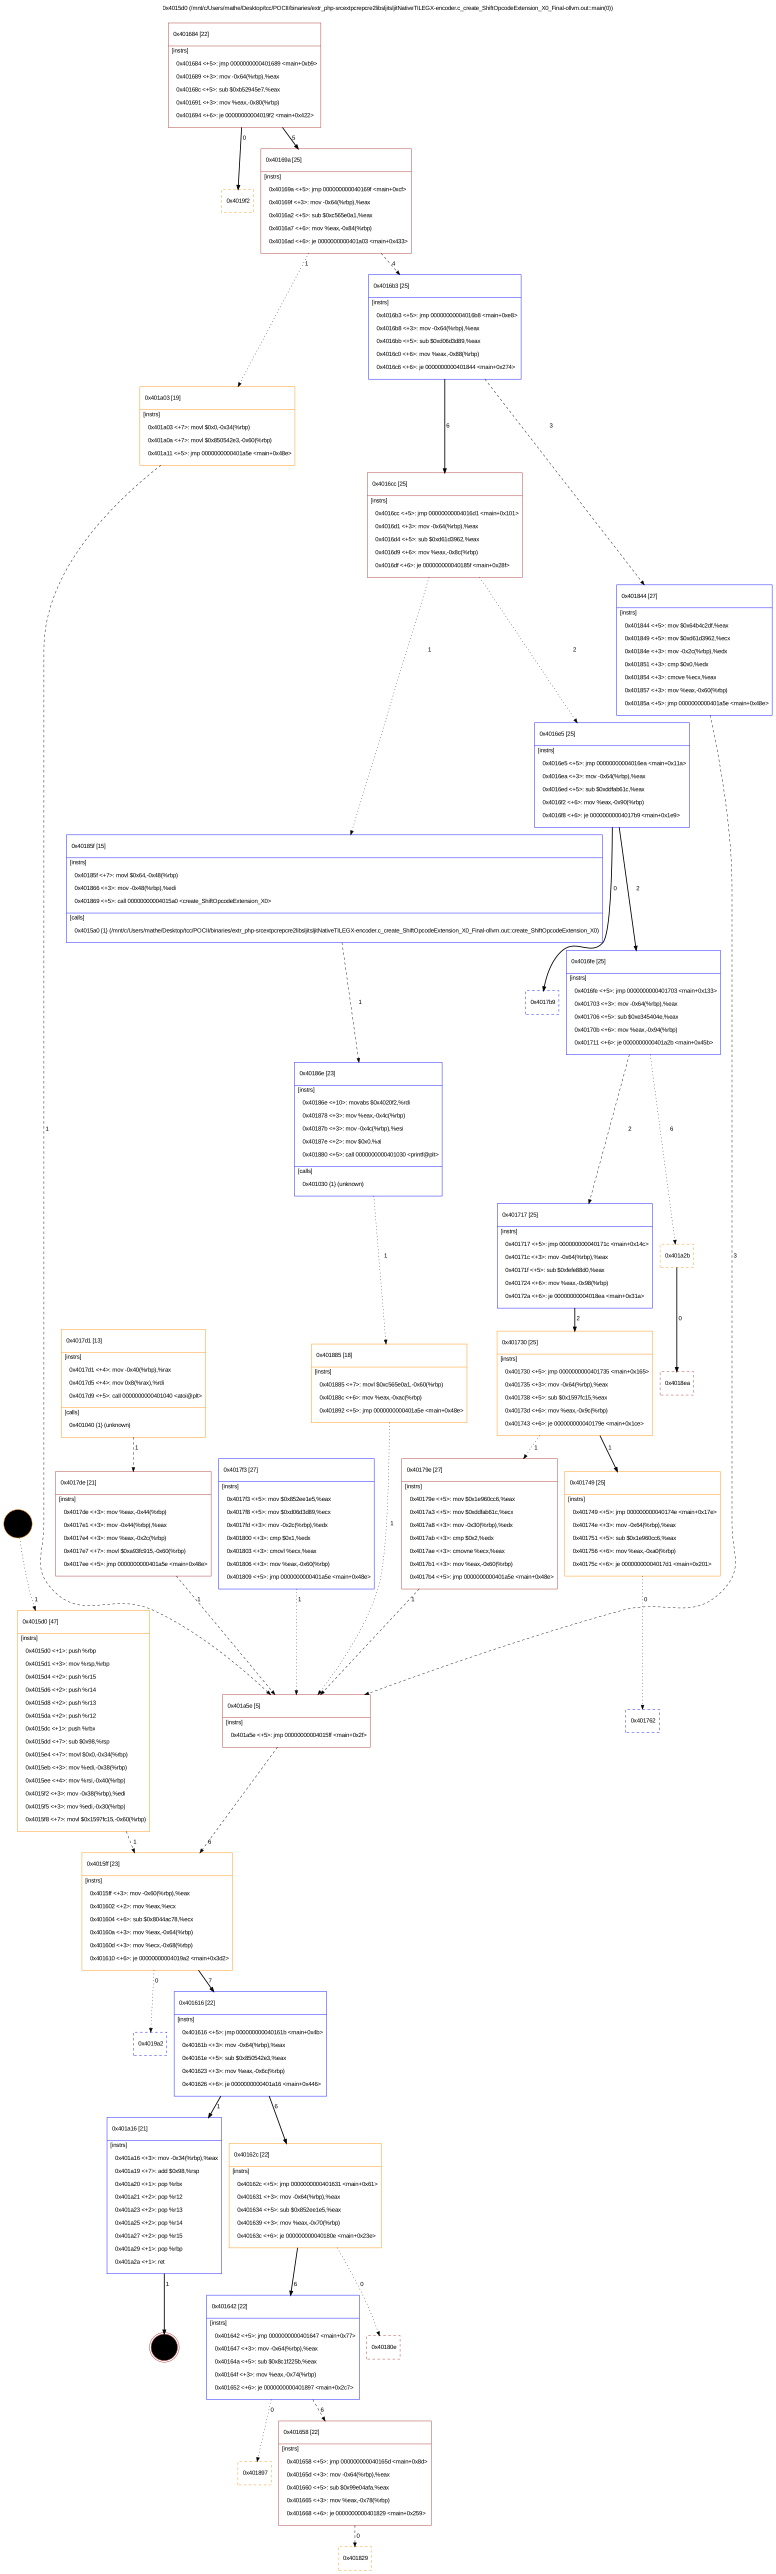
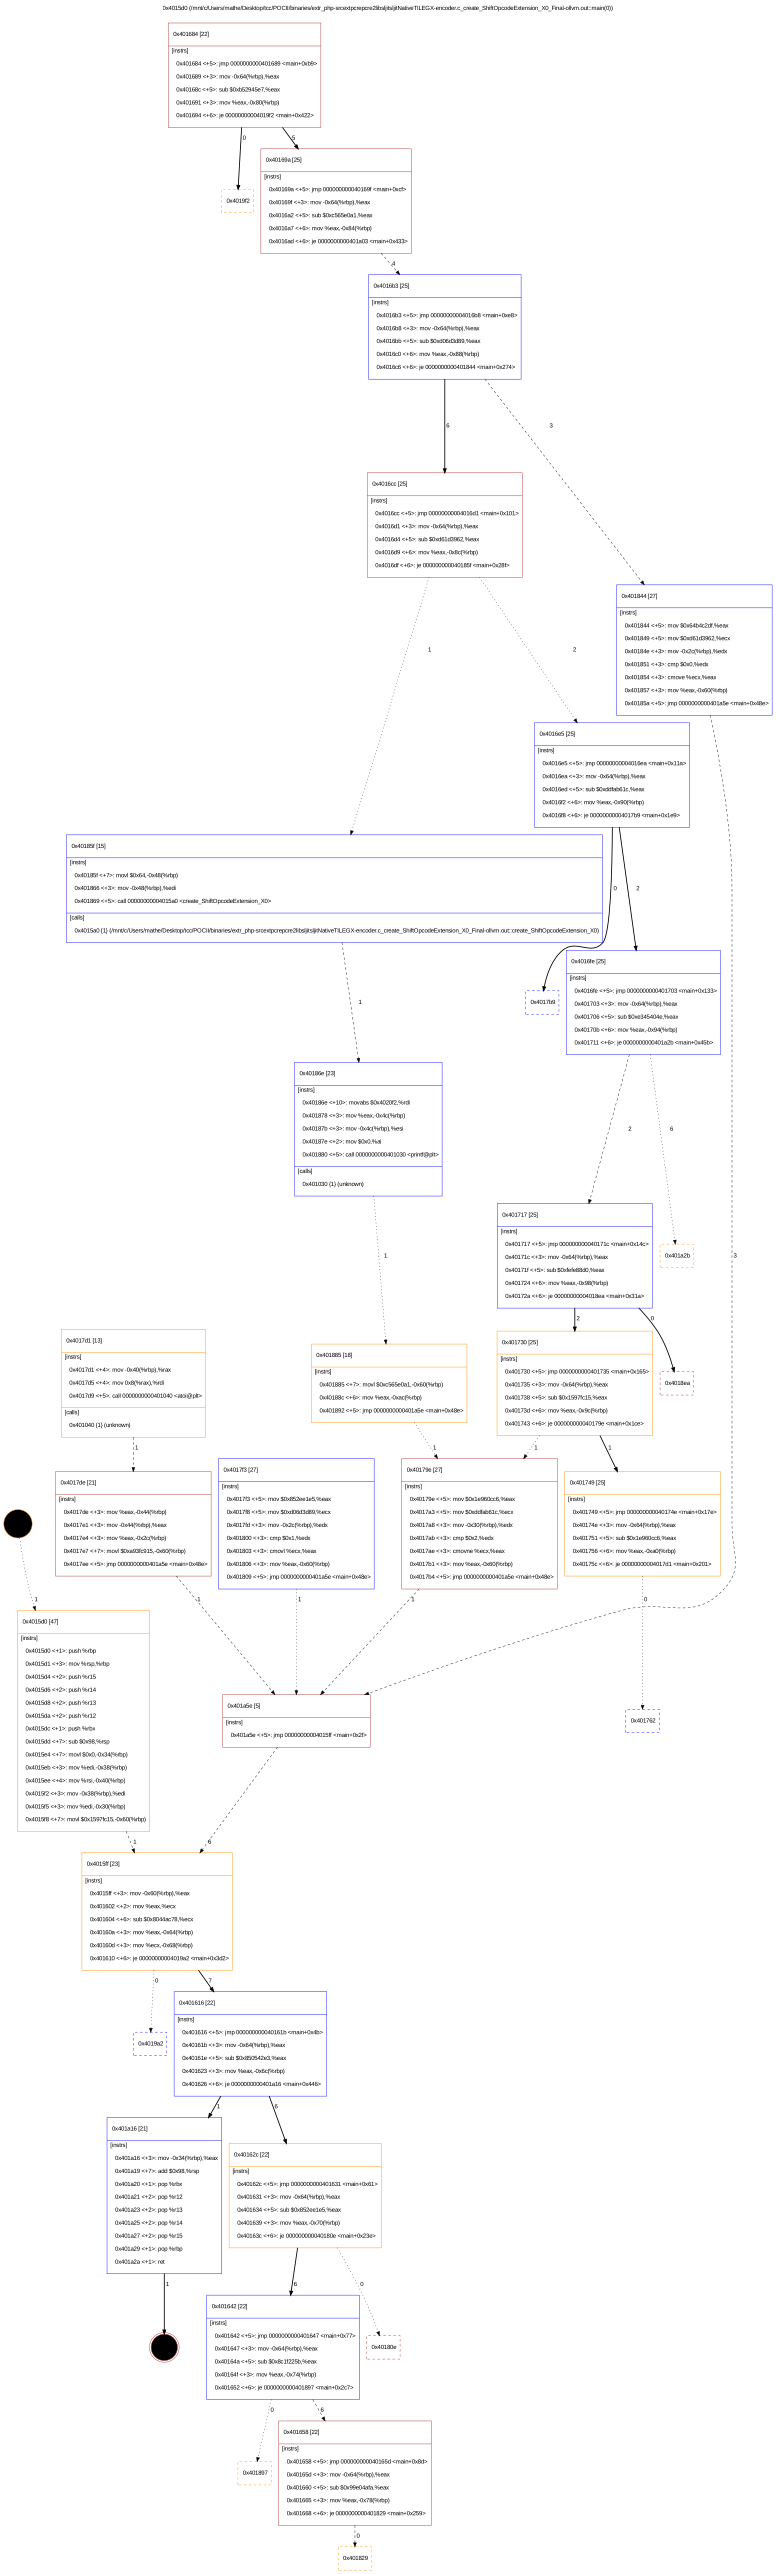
node "0x401a03 [19]": removed
edge "0x401a2b" -> "0x4018ea": now "0x401717 [25]" -> "0x4018ea"
edge "0x401885 [18]" -> "0x401a5e [5]": now "0x401885 [18]" -> "0x40179e [27]"
